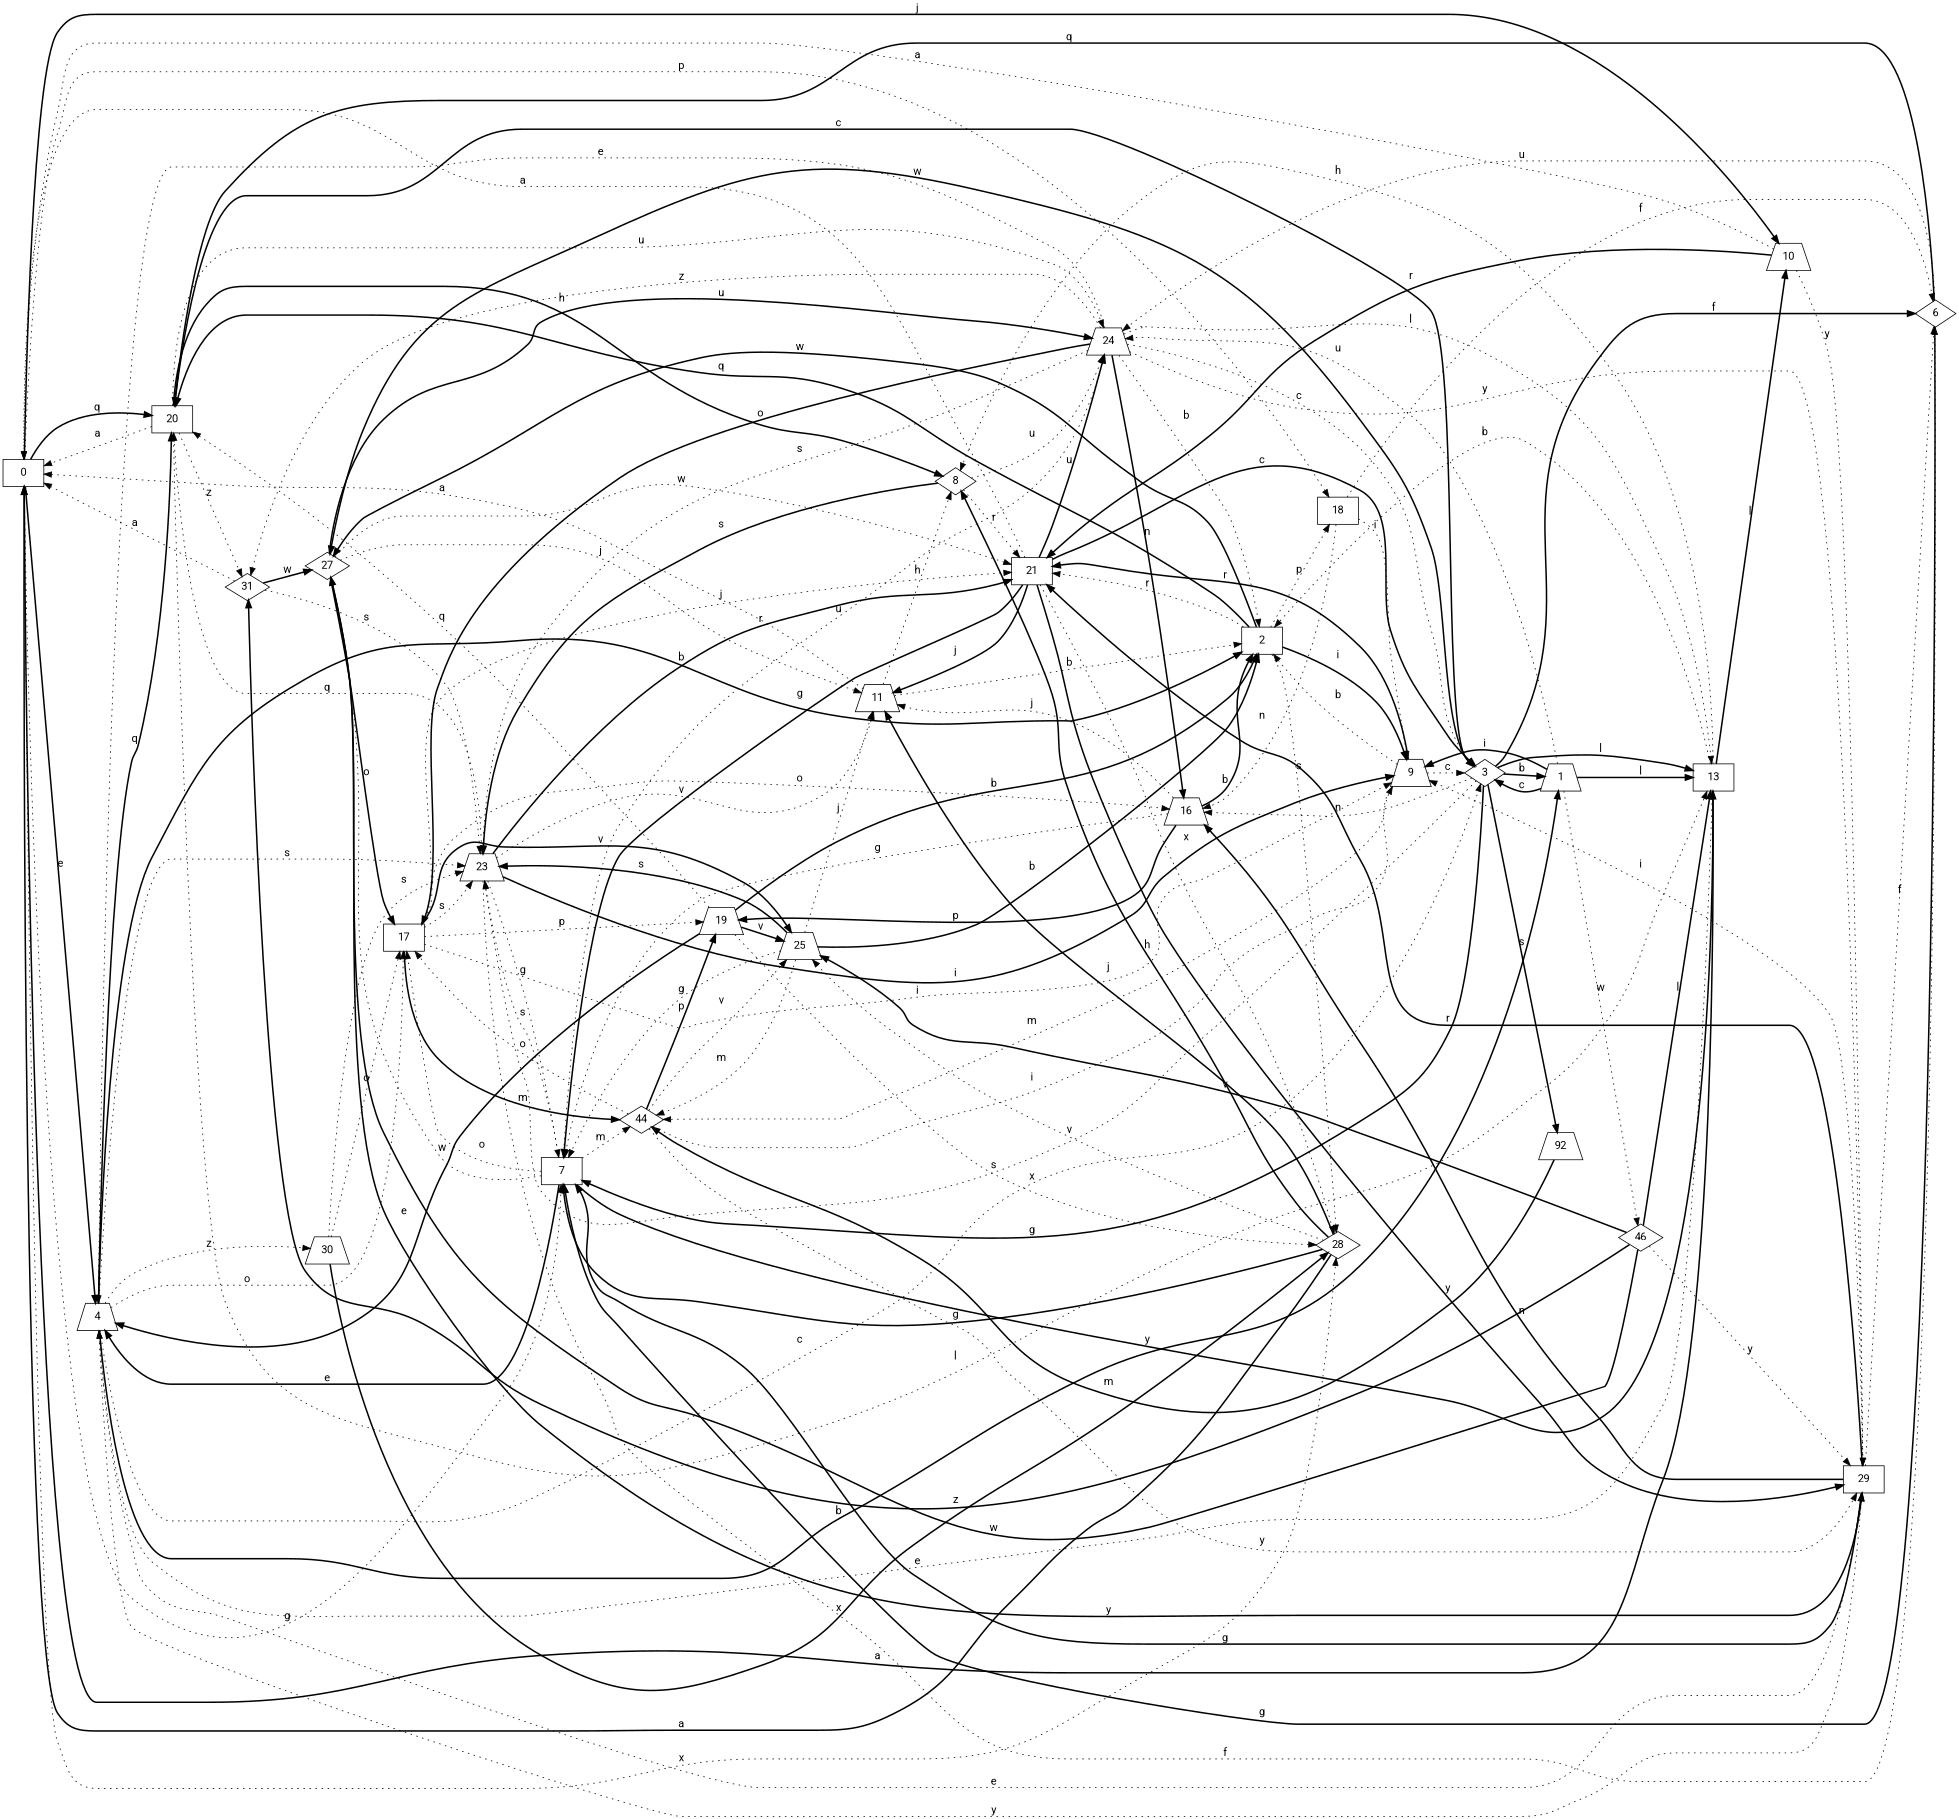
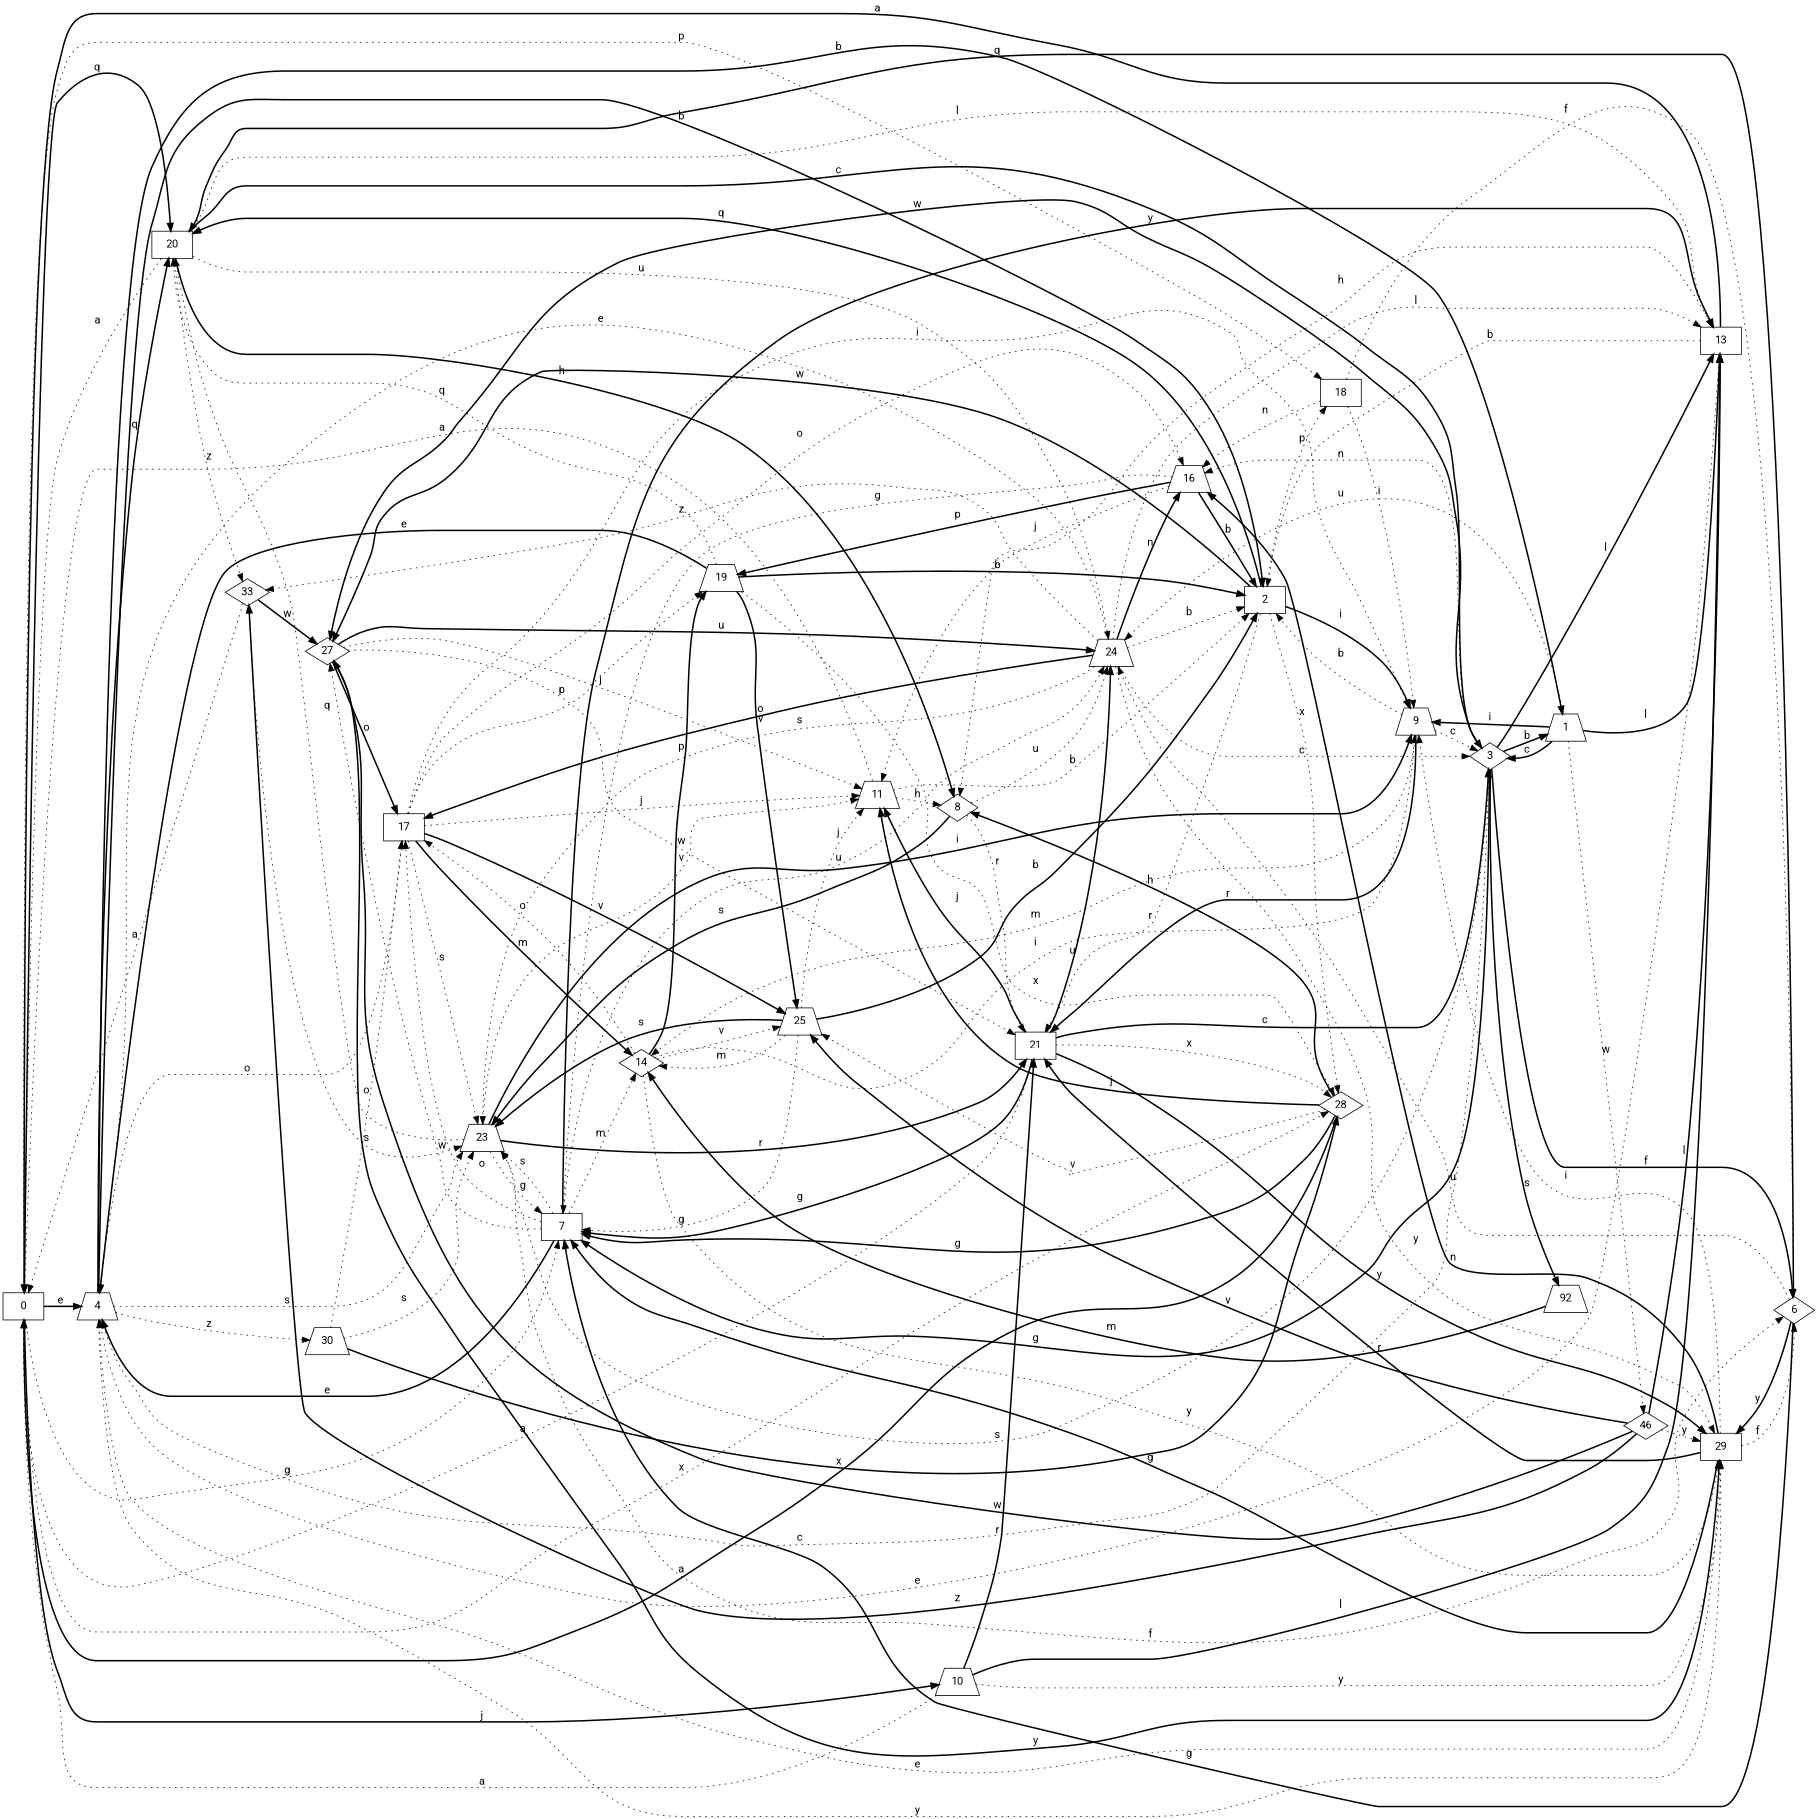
edge "13" -> "10": reversed
node "31": label "31" -> "33"
edge "17" -> "21": now "17" -> "11"
edge "2" -> "28": label "s" -> "x"
node "44": label "44" -> "14"
edge "6" -> "29": added, label "y"
